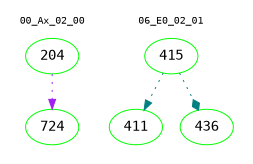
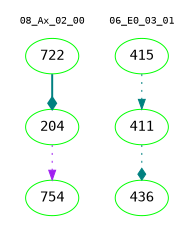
cluster "00_Ax_02_00": label "00_Ax_02_00" -> "08_Ax_02_00"
cluster "06_E0_02_01": label "06_E0_02_01" -> "06_E0_03_01"
node "722": added
edge "415" -> "436": now "411" -> "436"
node "724": label "724" -> "754"
